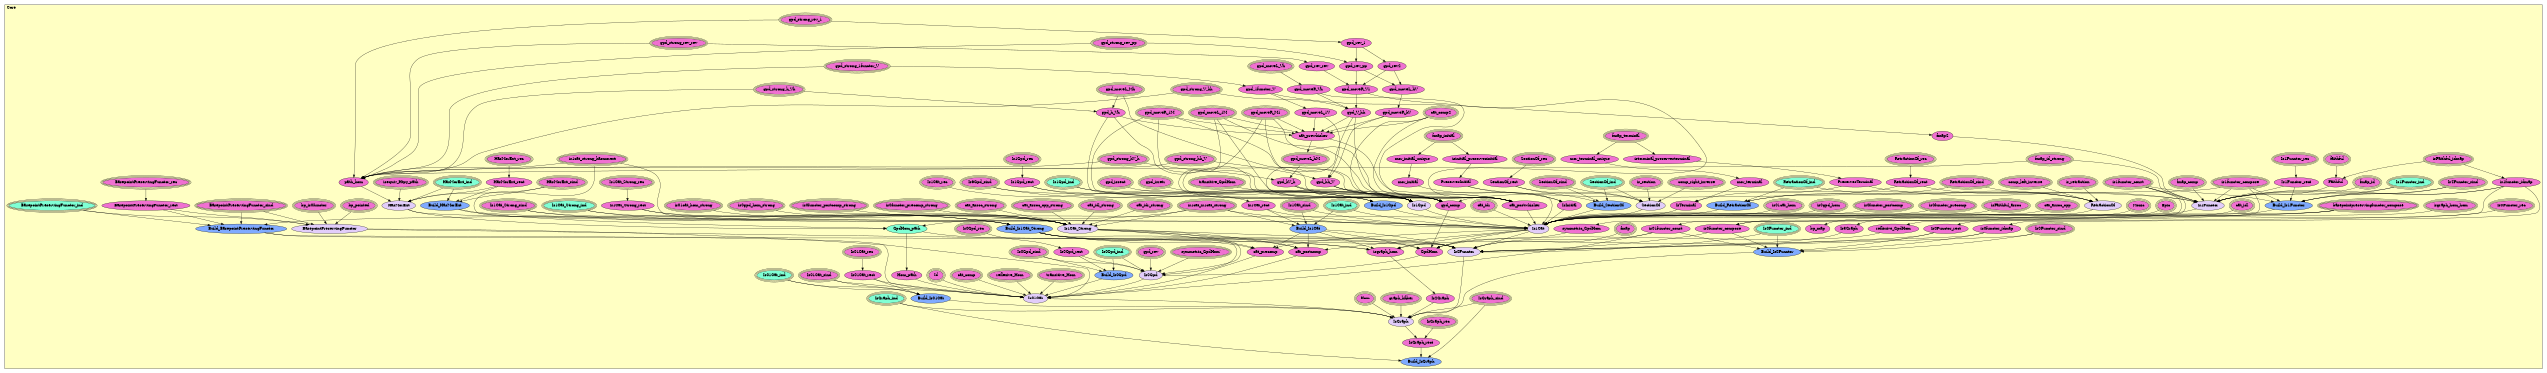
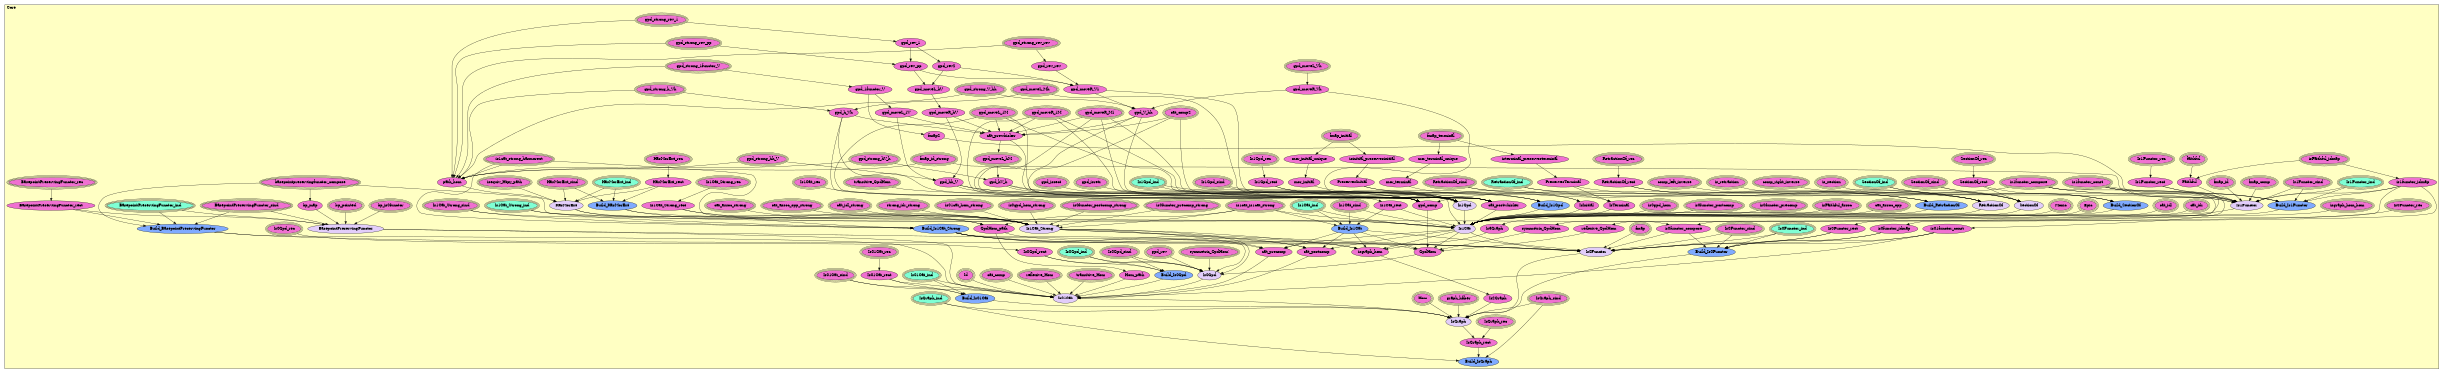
node "Is6Gpd_sind": label "Is6Gpd_sind" -> "Is1Gpd_sind"
node "Is4Functor_sind": label "Is4Functor_sind" -> "Is1Functor_sind"
node "cat_idr_strong": label "cat_idr_strong" -> "strong_idr_strong"
node "is01cat_hom": removed
edge "bp_map" -> "BasepointPreservingFunctor": added
node "GpdHom_path": fillcolor #7fffd4 -> #f070d1
